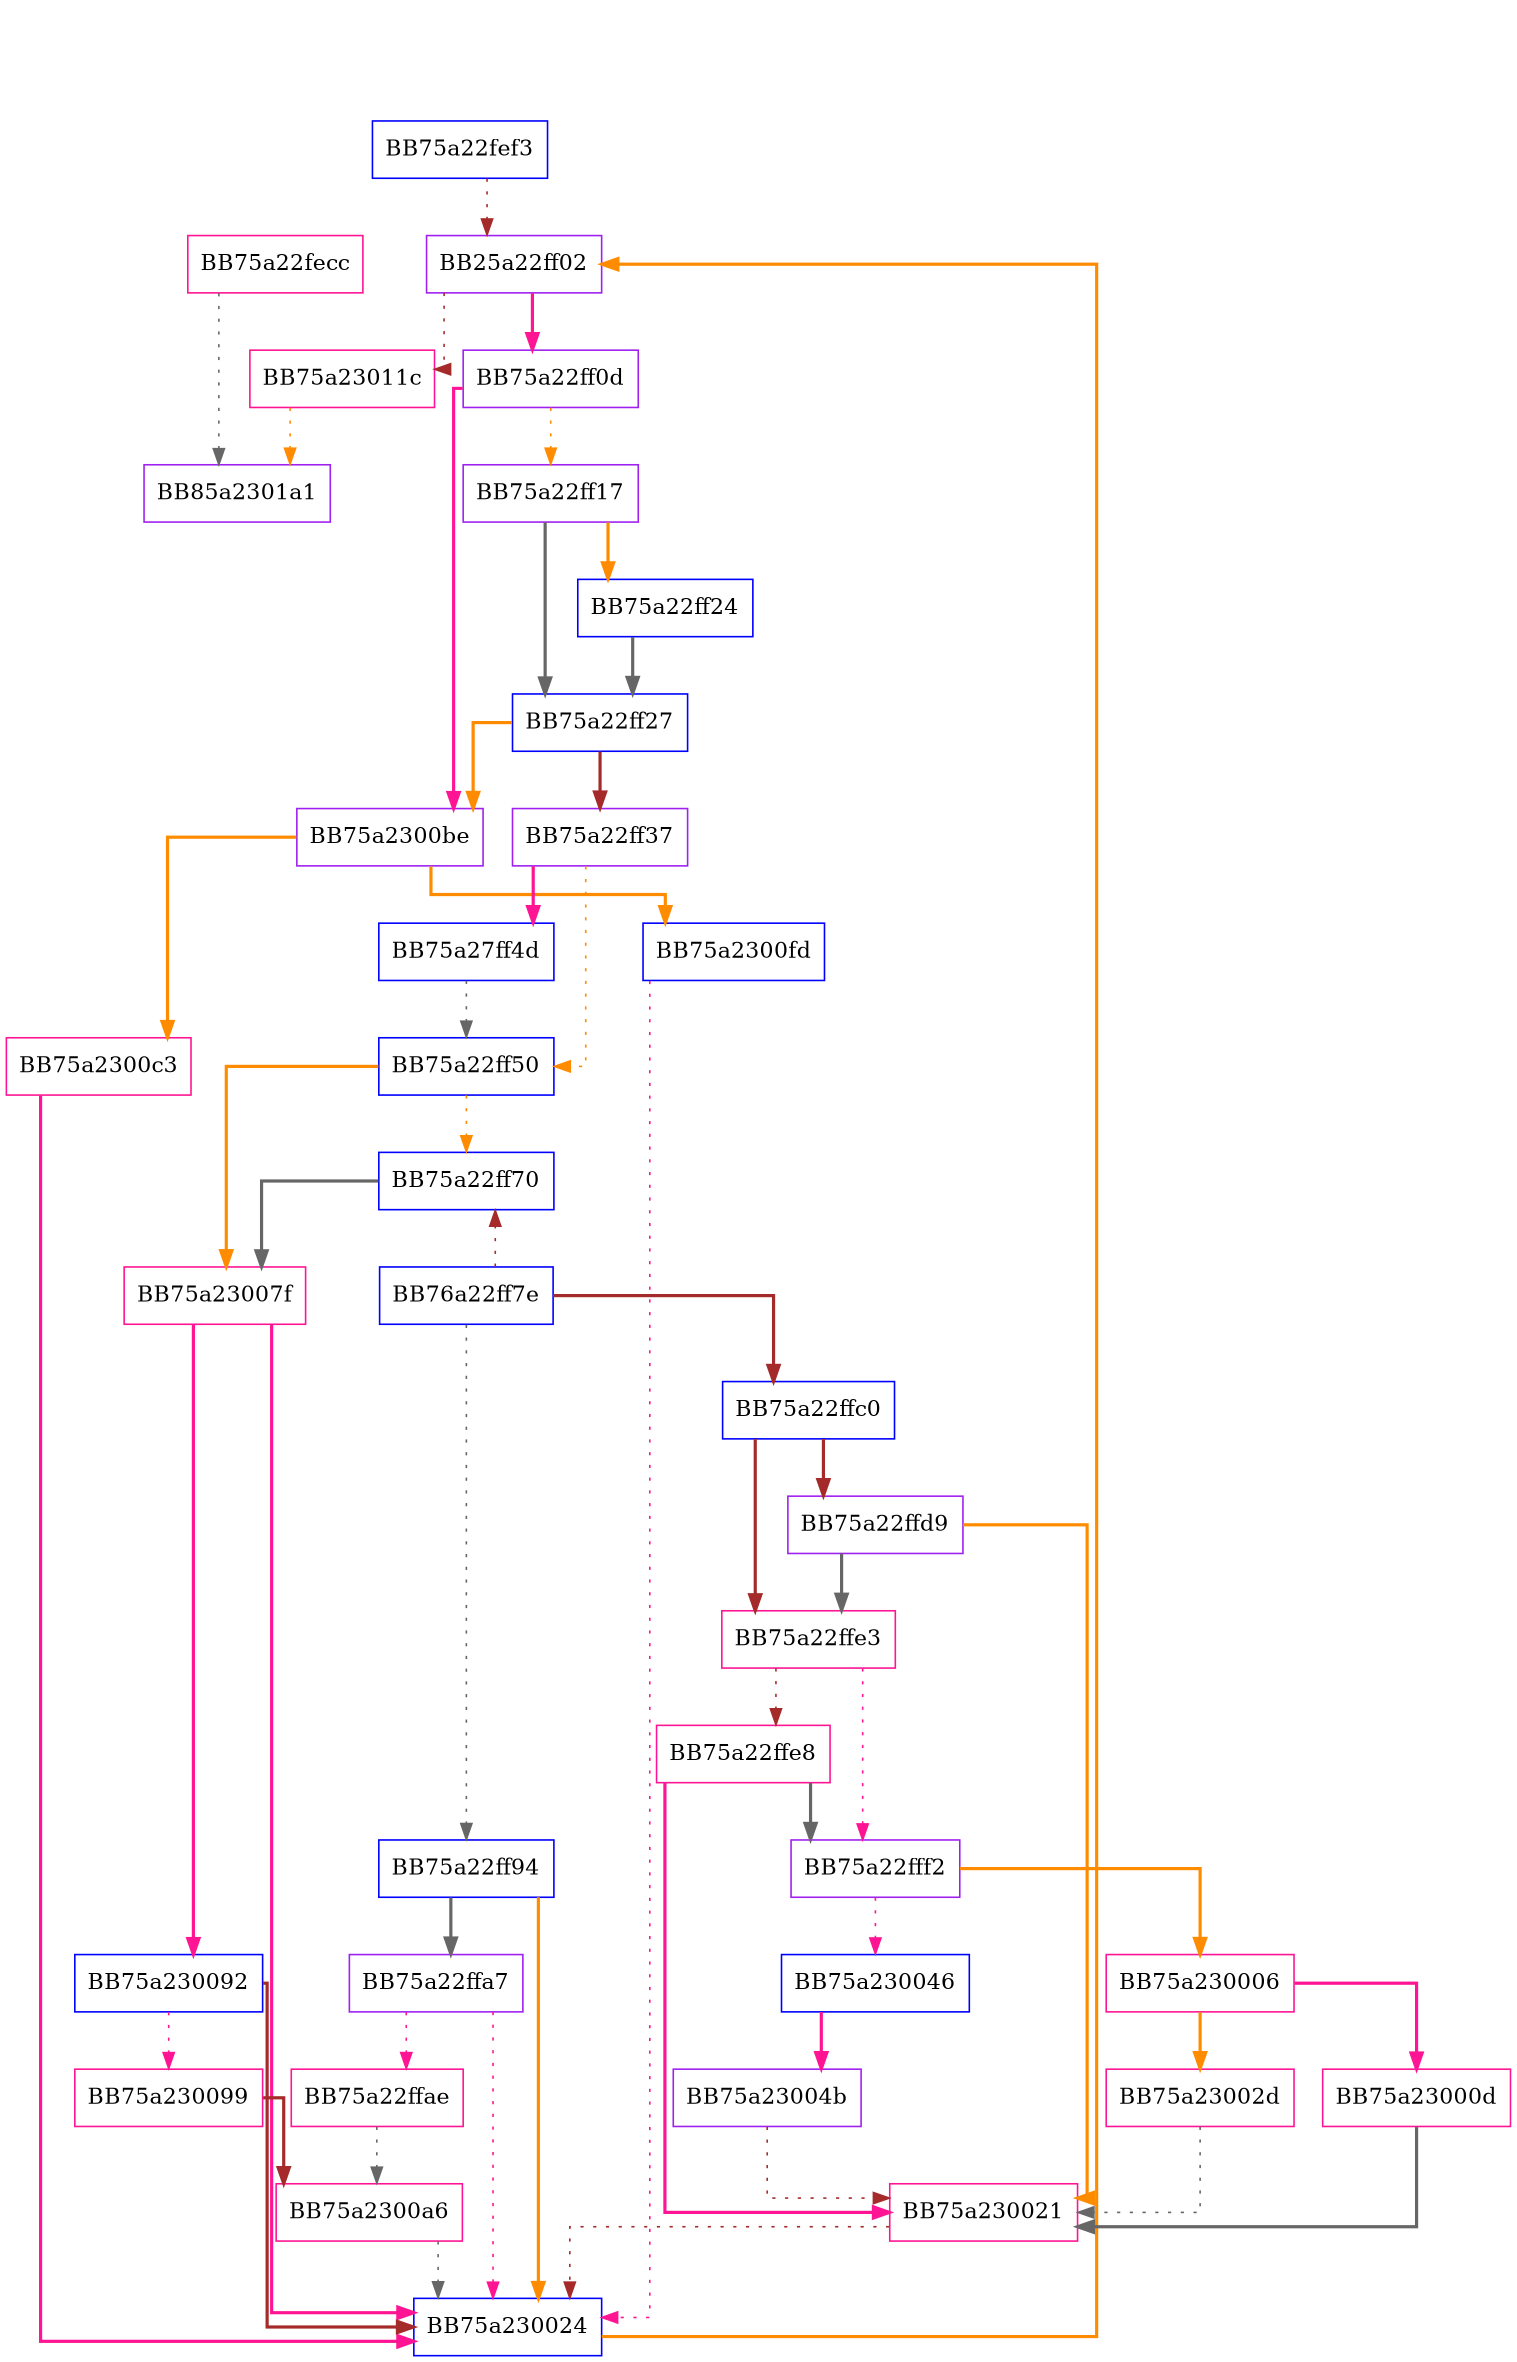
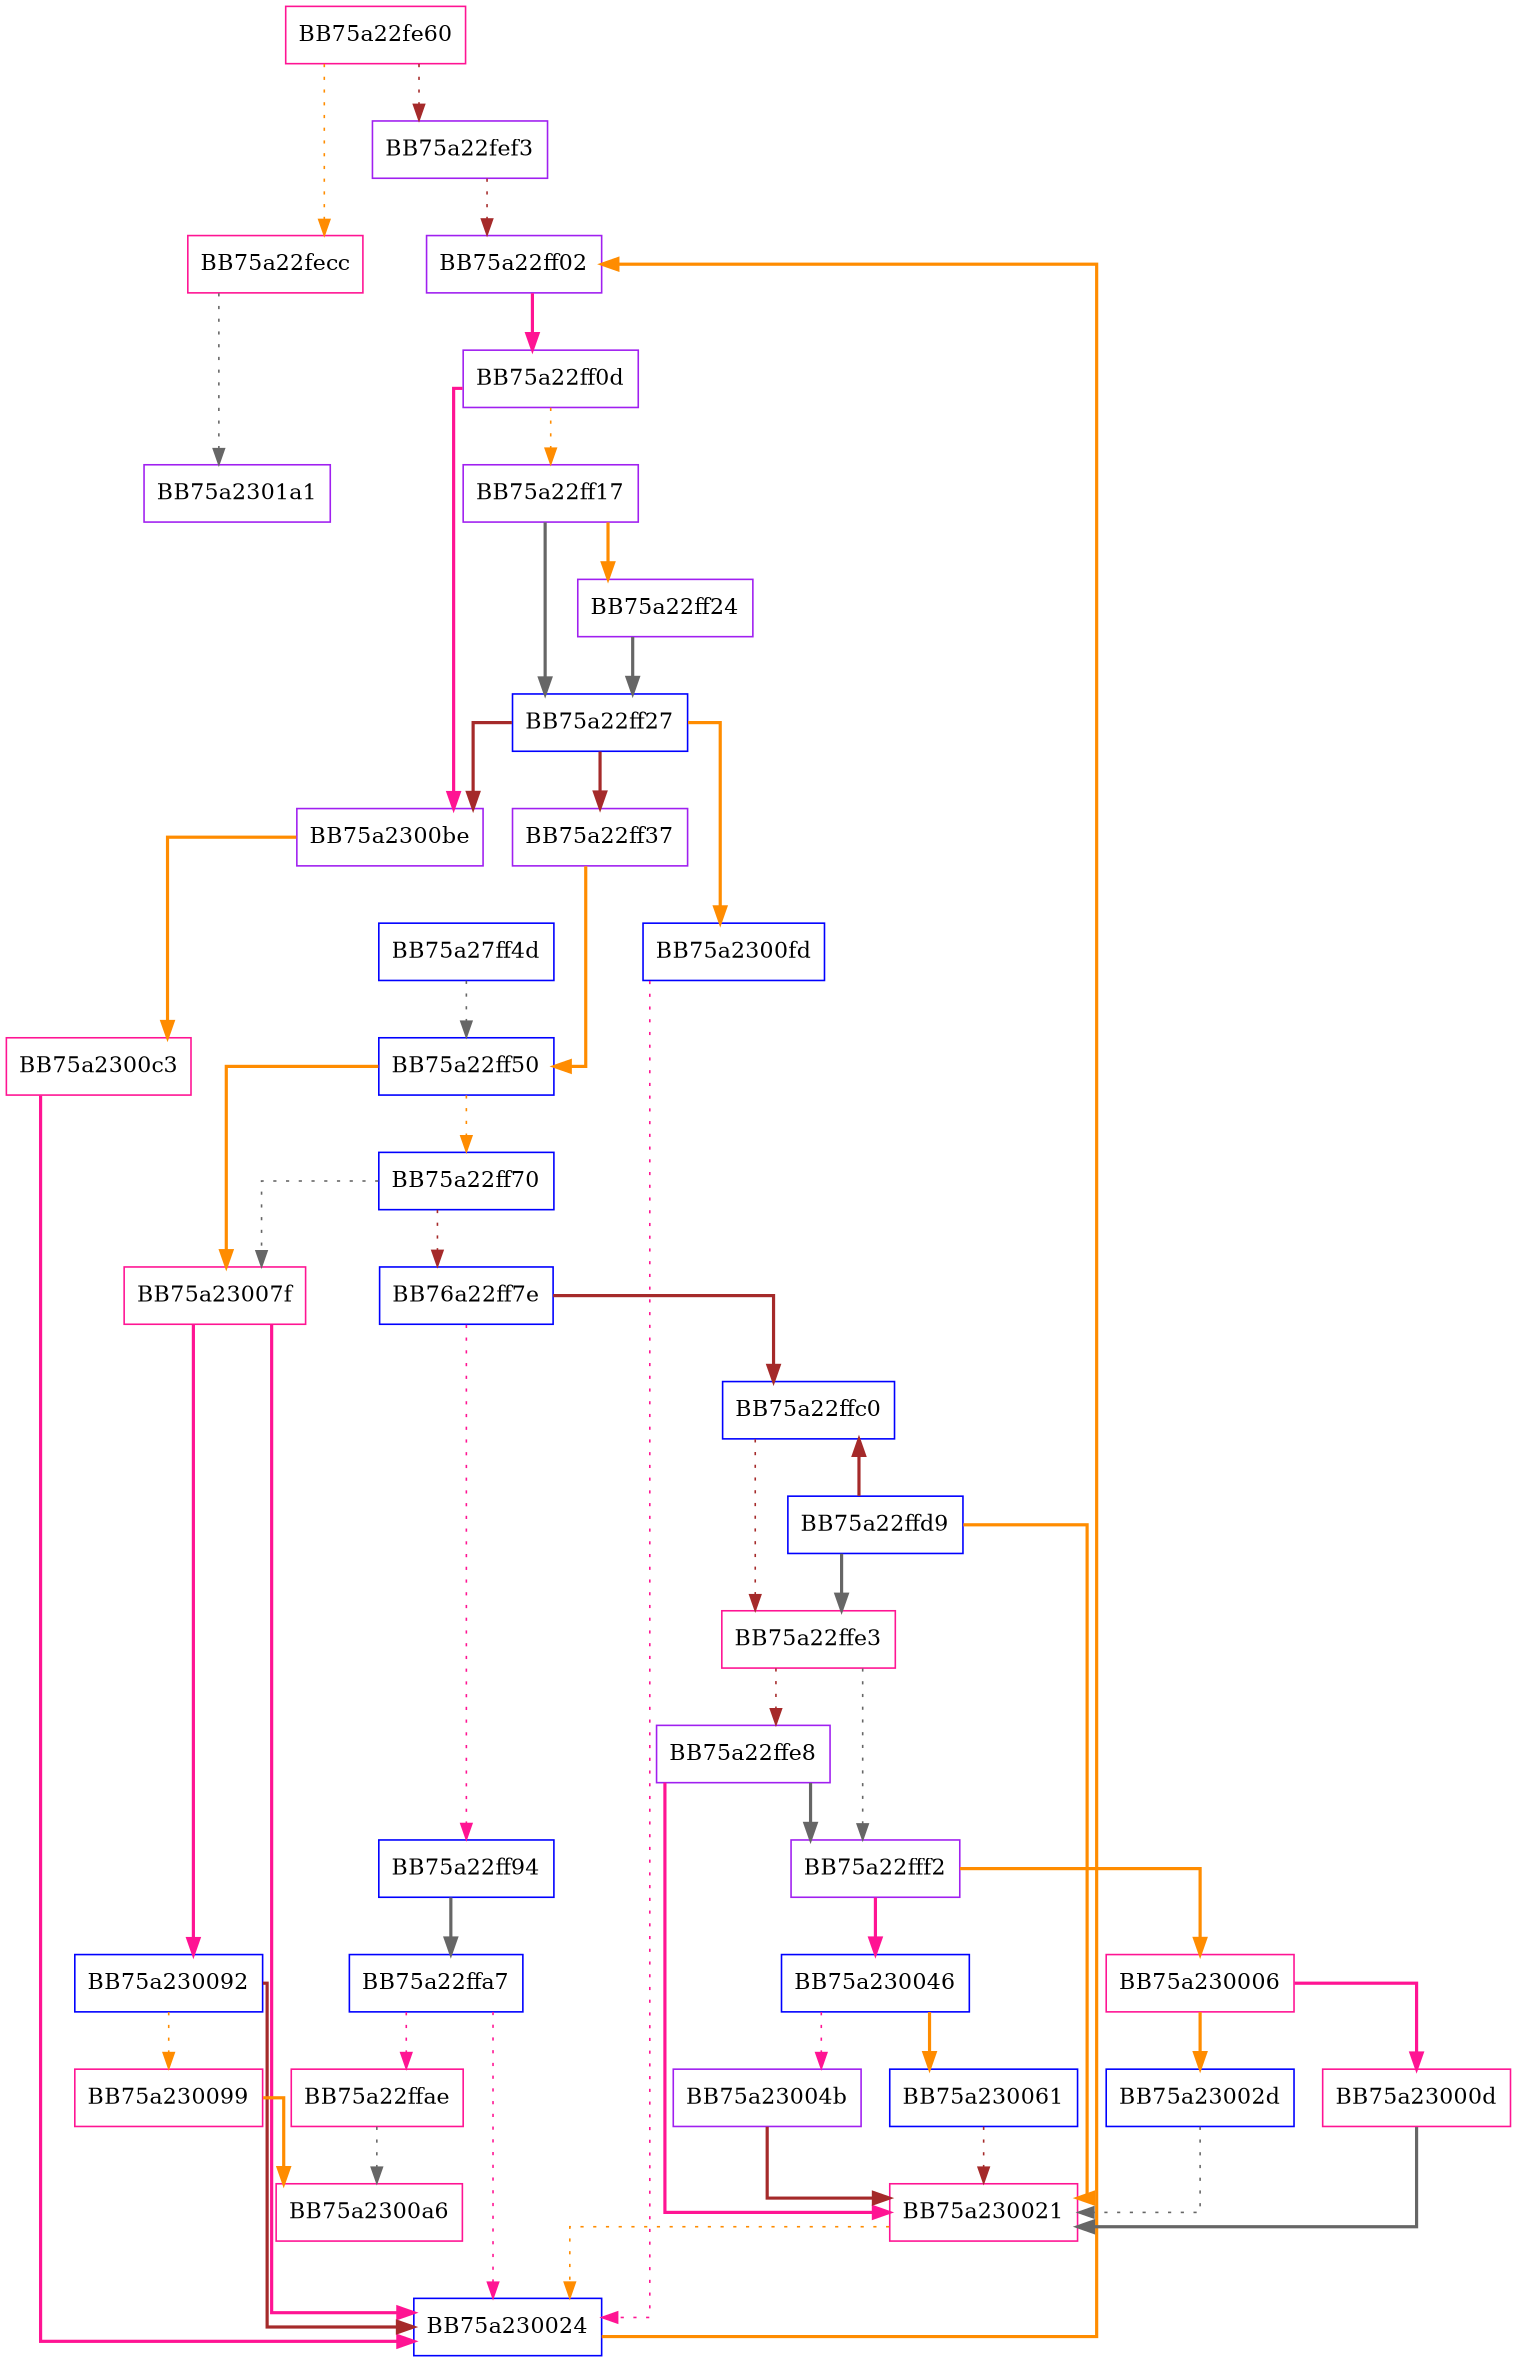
node "BB75a22fe60": added
node "BB75a22fef3": color blue -> purple
node "BB25a22ff02": label "BB25a22ff02" -> "BB75a22ff02"
node "BB75a23011c": removed
node "BB85a2301a1": label "BB85a2301a1" -> "BB75a2301a1"
node "BB75a22ff24": color blue -> purple
edge "BB75a22ff27" -> "BB75a2300be": color darkorange -> brown
edge "BB75a22ff37" -> "BB75a27ff4d": removed
edge "BB75a2300be" -> "BB75a2300fd": now "BB75a22ff27" -> "BB75a2300fd"
edge "BB75a22ff37" -> "BB75a22ff50": style dotted -> bold
edge "BB75a22ff70" -> "BB75a23007f": style bold -> dotted
edge "BB76a22ff7e" -> "BB75a22ff70": reversed
edge "BB75a22ffc0" -> "BB75a22ffd9": reversed
edge "BB75a22ffc0" -> "BB75a22ffe3": style bold -> dotted
node "BB75a22ffd9": color purple -> blue
edge "BB76a22ff7e" -> "BB75a22ff94": color gray40 -> deeppink
edge "BB75a22ffe3" -> "BB75a22fff2": color deeppink -> gray40
node "BB75a22ffe8": color deeppink -> purple
edge "BB75a22fff2" -> "BB75a230046": style dotted -> bold
node "BB75a22ffa7": color purple -> blue
edge "BB75a230092" -> "BB75a230099": color deeppink -> darkorange
edge "BB75a230046" -> "BB75a23004b": style bold -> dotted
edge "BB75a22ff94" -> "BB75a230024": removed
node "BB75a230061": added
node "BB75a23002d": color deeppink -> blue
edge "BB75a230099" -> "BB75a2300a6": color brown -> darkorange
edge "BB75a23004b" -> "BB75a230021": style dotted -> bold
edge "BB75a230021" -> "BB75a230024": color brown -> darkorange
edge "BB75a2300a6" -> "BB75a230024": removed
